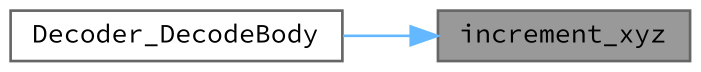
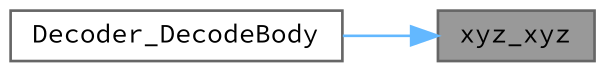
node "increment_xyz": label "increment_xyz" -> "xyz_xyz"
